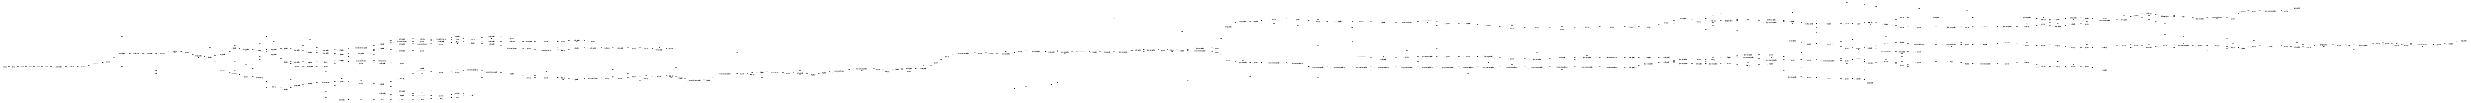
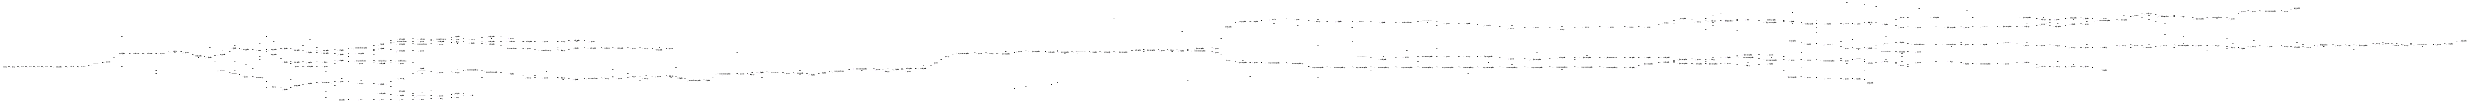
node "mov byte [ rel symbol ] , al": added
